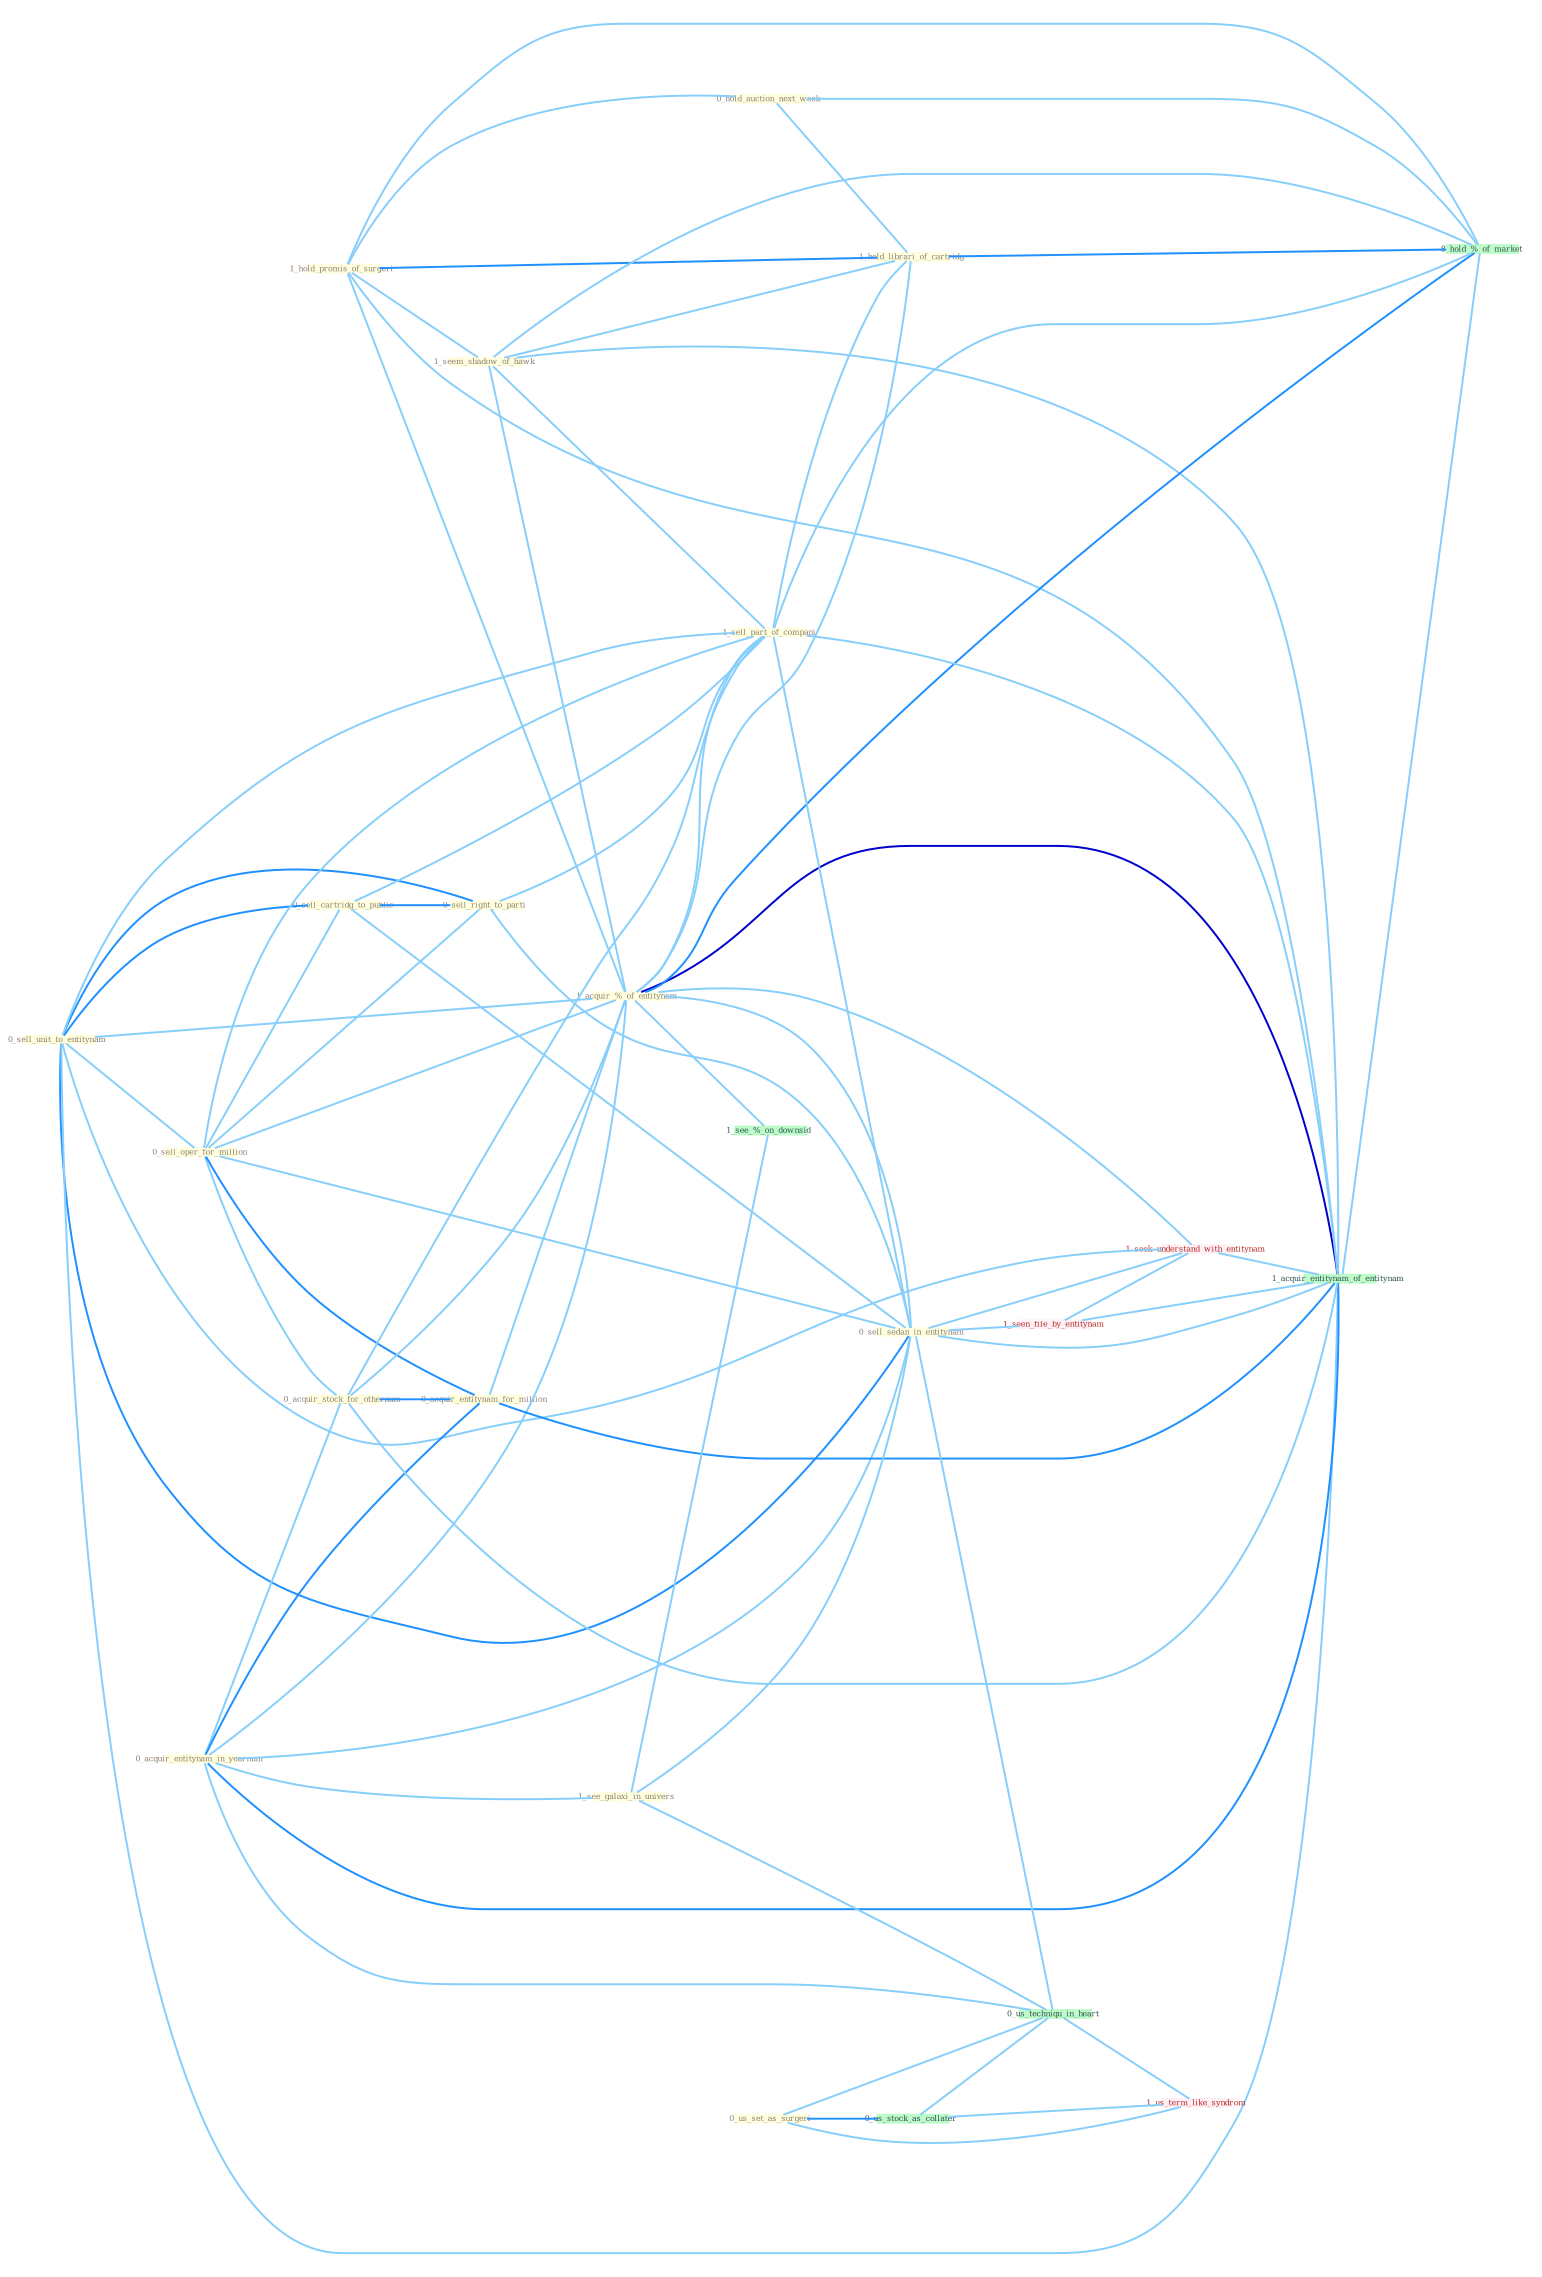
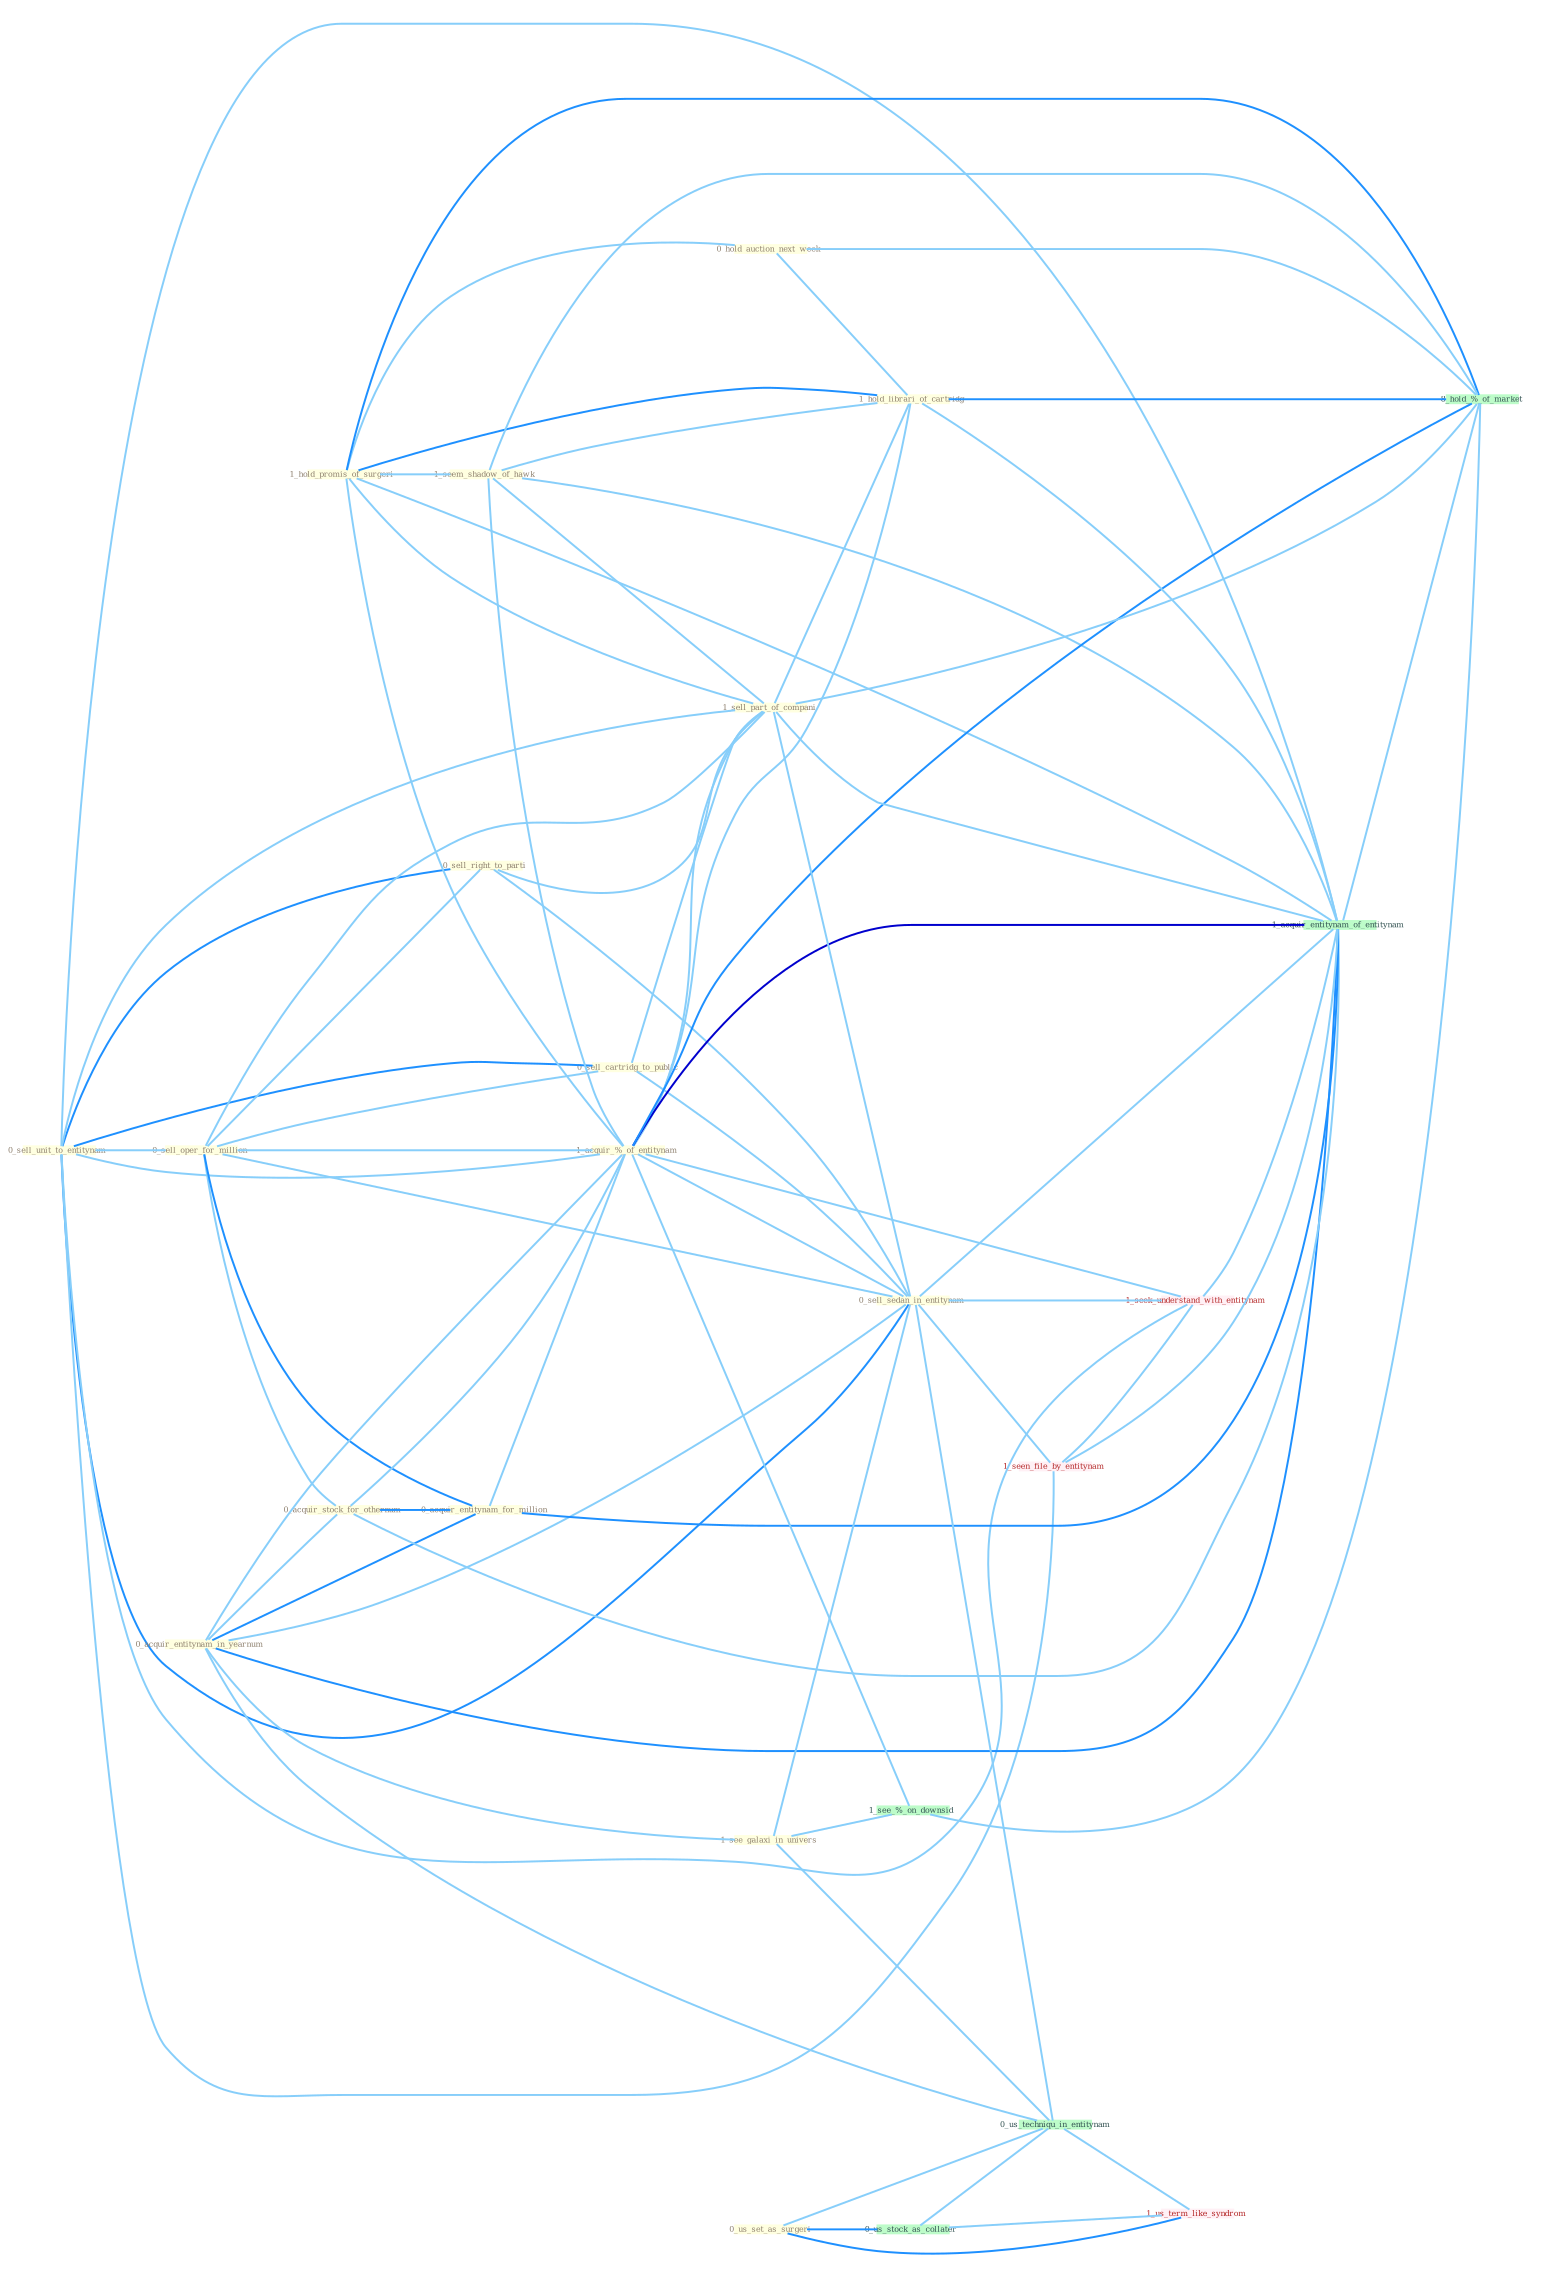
edge "8_hold_%_of_market" -- "1_hold_promis_of_surgeri": color #87cefa -> #1e90ff
edge "1_hold_librari_of_cartridg" -- "1_acquir_entitynam_of_entitynam": added
edge "0_sell_cartridg_to_public" -- "0_sell_right_to_parti": removed
edge "1_sell_part_of_compani" -- "0_acquir_stock_for_othernum": now "1_sell_part_of_compani" -- "1_hold_promis_of_surgeri"
edge "8_hold_%_of_market" -- "1_see_%_on_downsid": added
node "0_us_techniqu_in_heart": label "0_us_techniqu_in_heart" -> "0_us_techniqu_in_entitynam"
edge "0_sell_unit_to_entitynam" -- "1_seen_file_by_entitynam": added
edge "1_us_term_like_syndrom" -- "0_us_set_as_surgeri": color #87cefa -> #1e90ff
